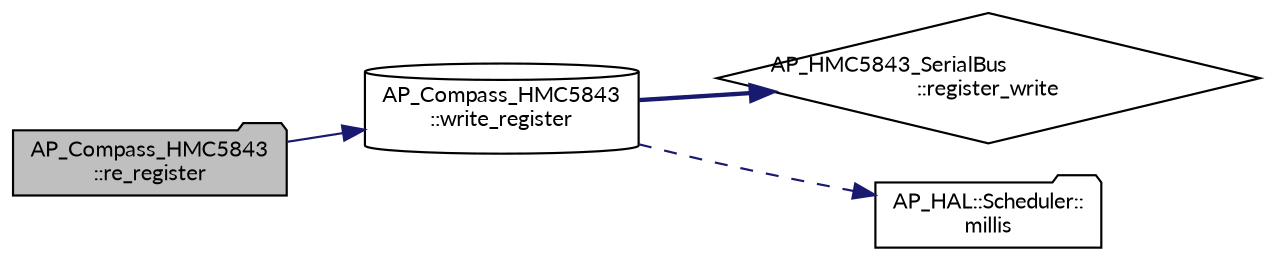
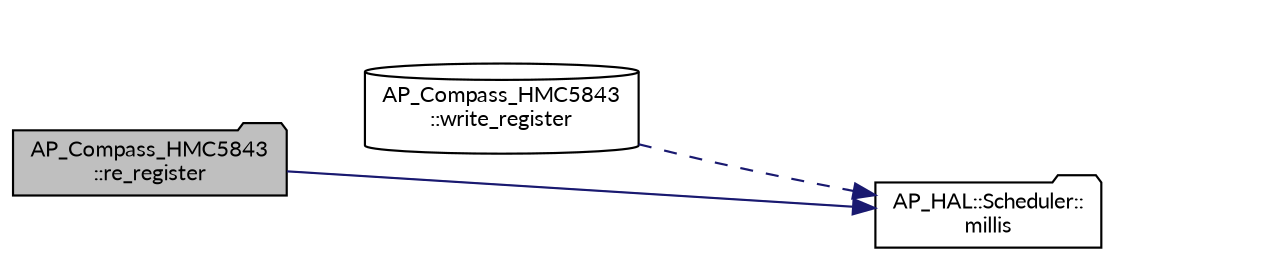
node "AP_HMC5843_SerialBus ::register_write": removed
edge "AP_Compass_HMC5843 ::re_register" -> "AP_Compass_HMC5843 ::write_register": now "AP_Compass_HMC5843 ::re_register" -> "AP_HAL::Scheduler:: millis"
